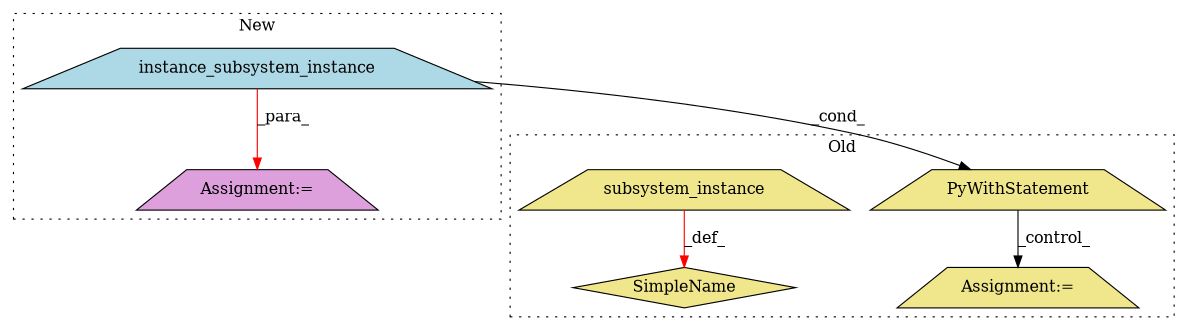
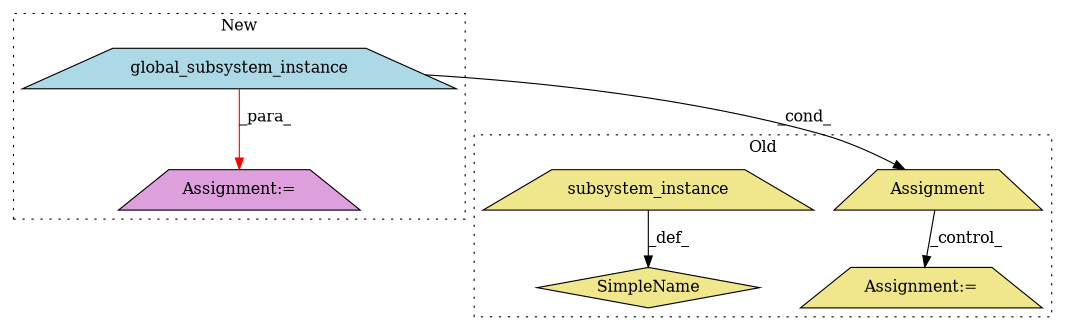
node "instance_subsystem_instance": label "instance_subsystem_instance" -> "global_subsystem_instance"
node "PyWithStatement": label "PyWithStatement" -> "Assignment"
edge "subsystem_instance" -> "SimpleName": color red -> black
